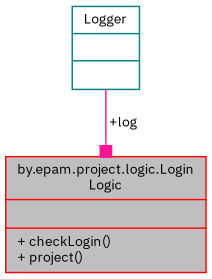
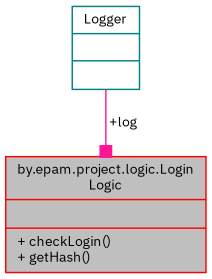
node "by.epam.project.logic.Login": text "+ project()" -> "+ getHash()"
